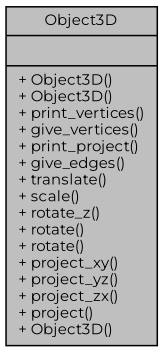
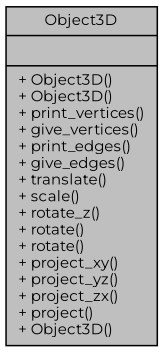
node "Object3D": text "+ print_project()" -> "+ print_edges()"
